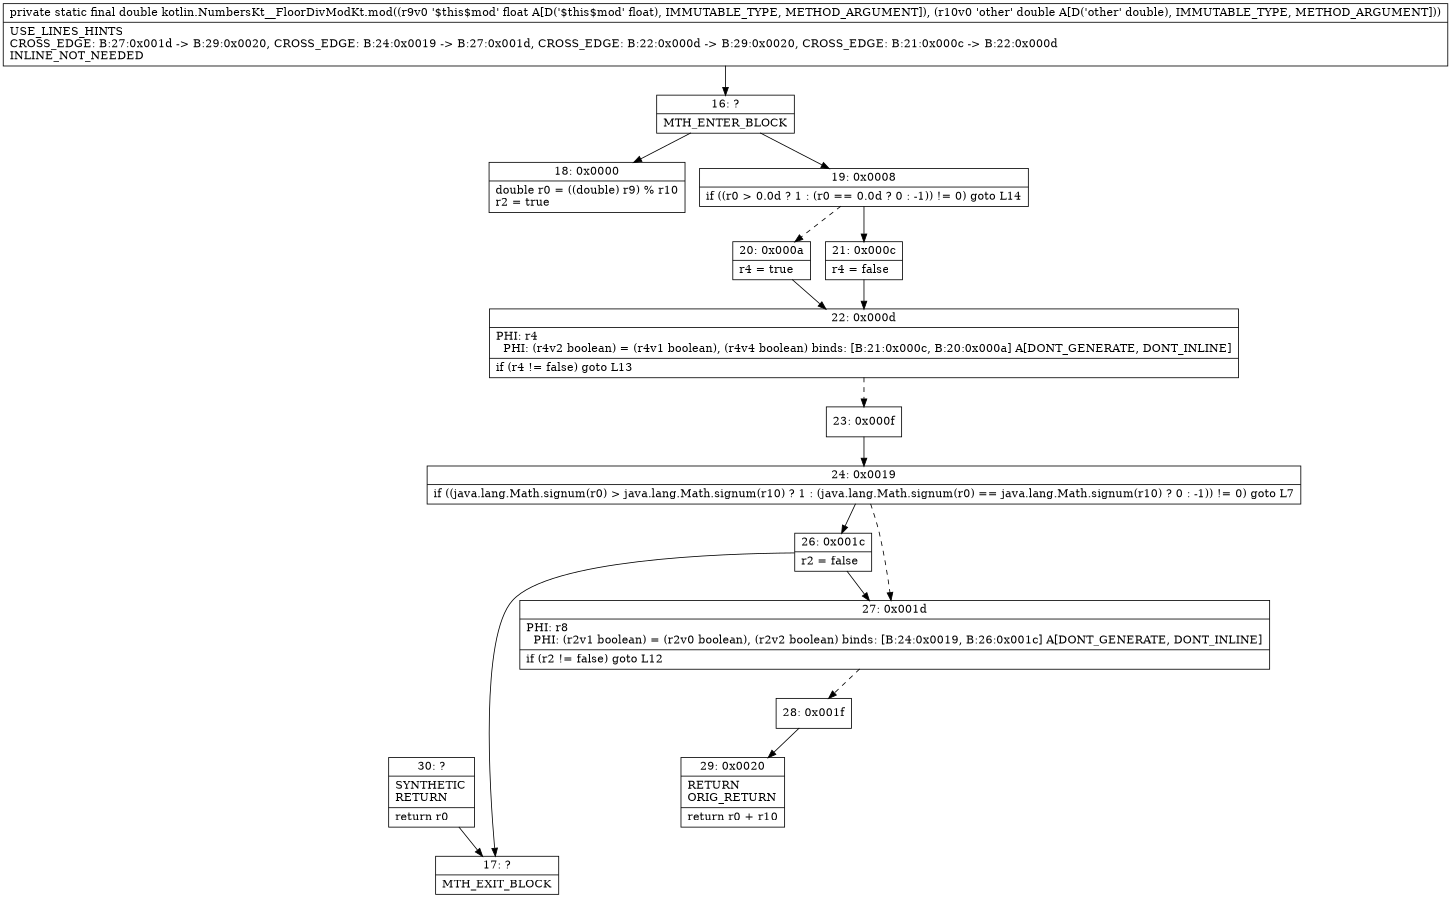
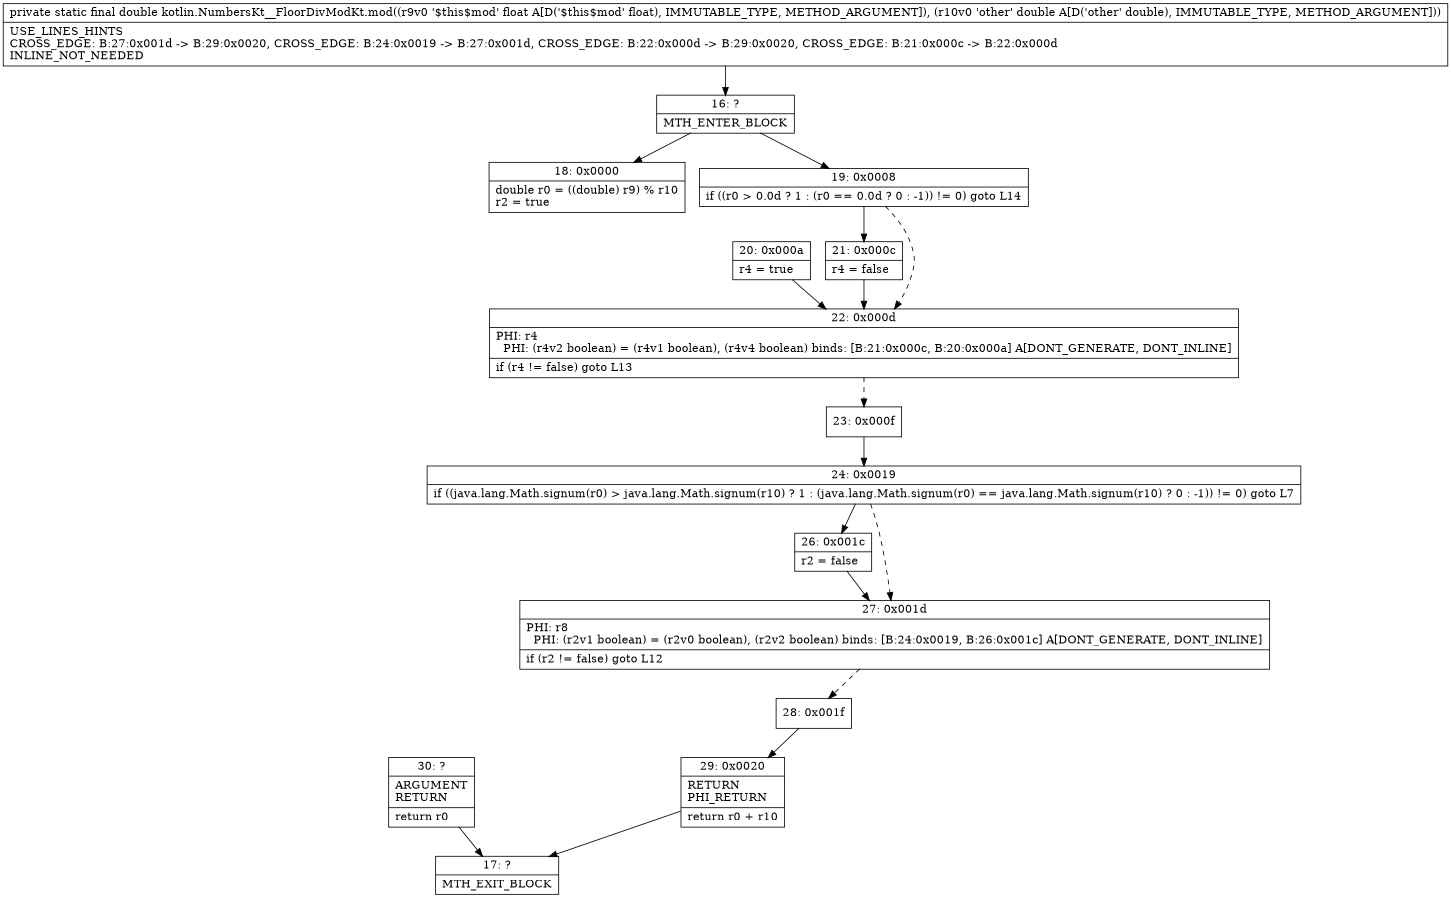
edge "19: 0x0008" -> "20: 0x000a": now "19: 0x0008" -> "22: 0x000d"
edge "26: 0x001c" -> "17: ?": now "29: 0x0020" -> "17: ?"
node "30: ?": text "SYNTHETIC" -> "ARGUMENT"
node "29: 0x0020": text "ORIG_RETURN" -> "PHI_RETURN"
